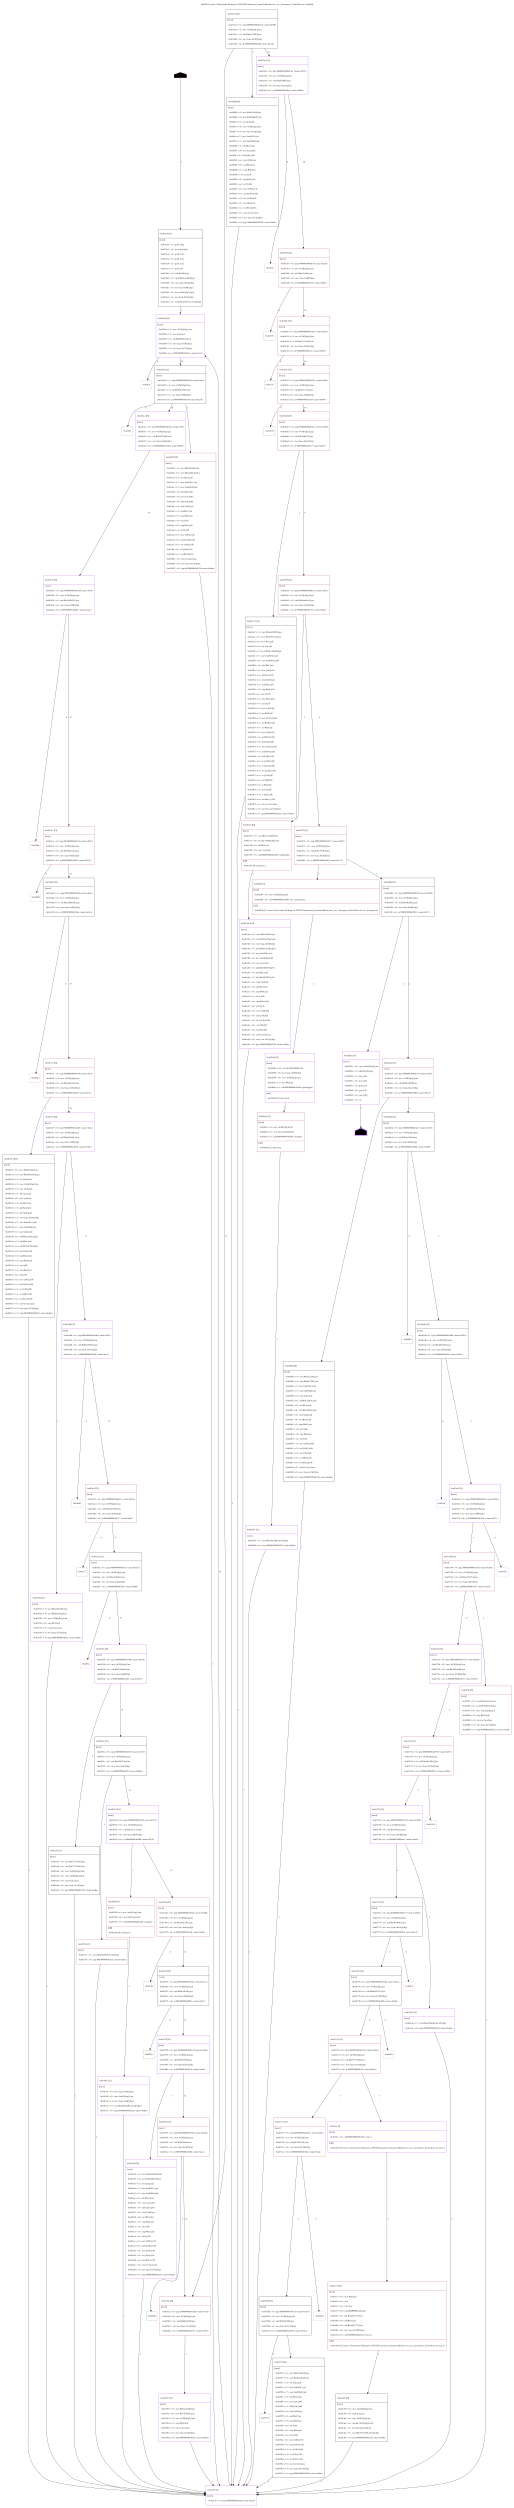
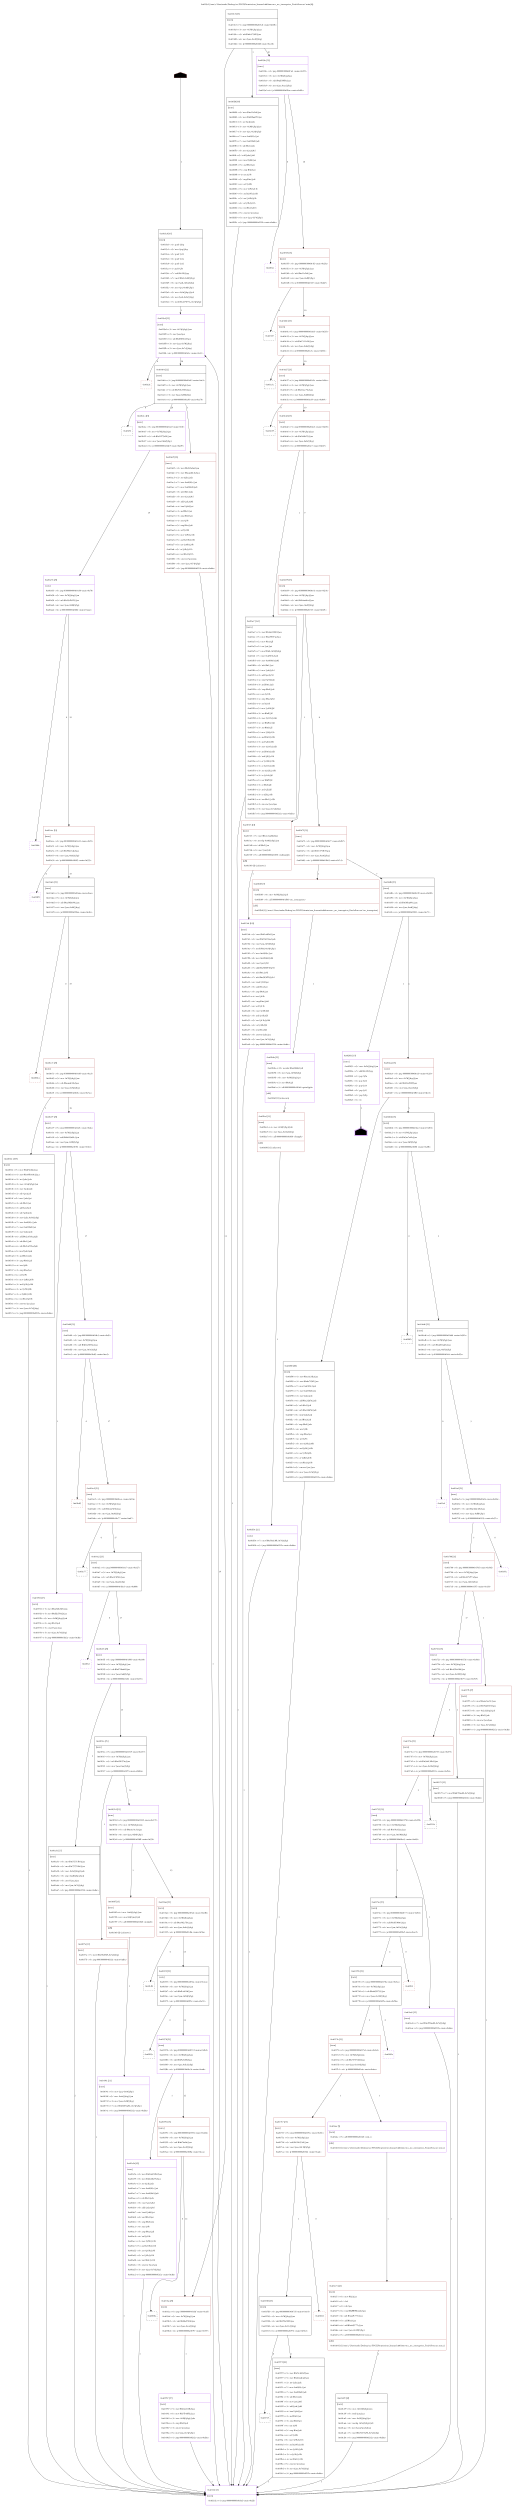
node "0x401b79 [12]": added
